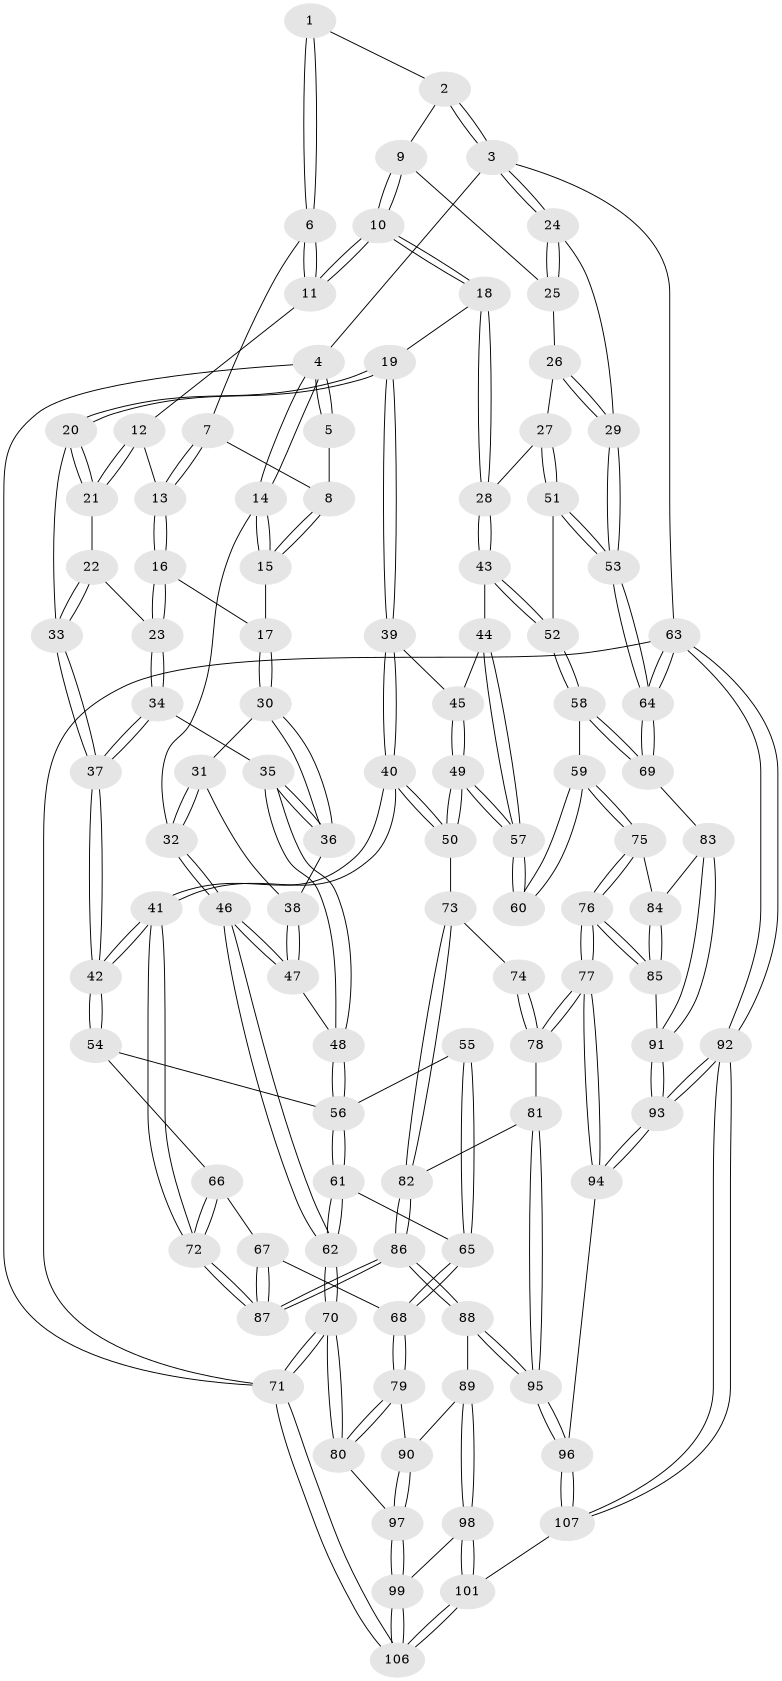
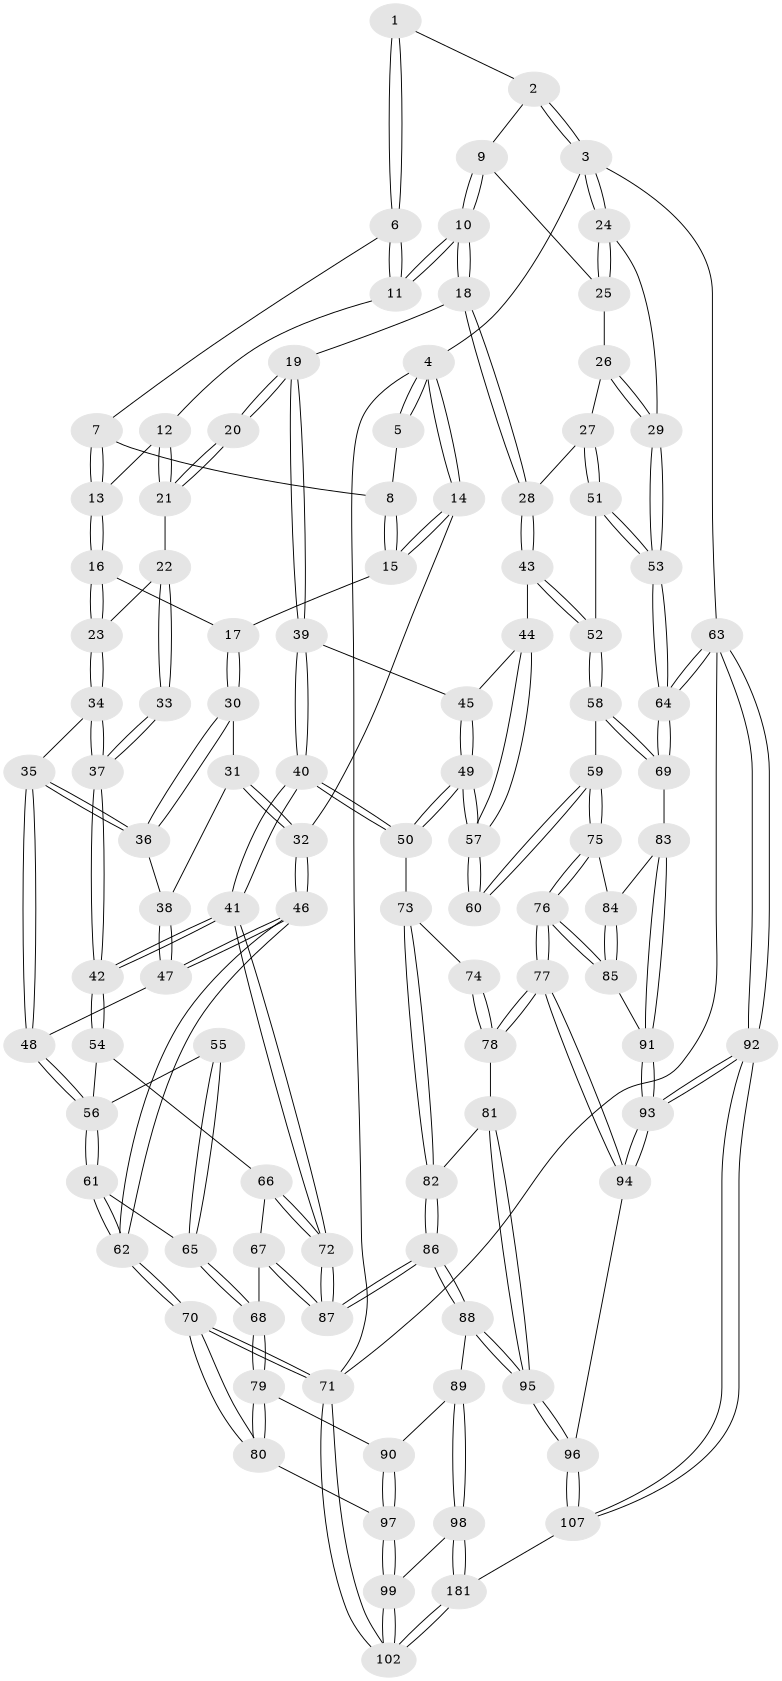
edge "20" -- "33": removed
node "101": label "101" -> "181"
node "106": label "106" -> "102"
